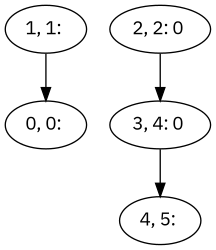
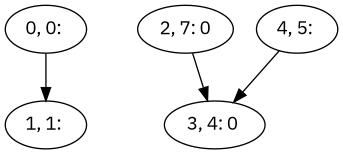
node "2, 2: 0": label "2, 2: 0" -> "2, 7: 0"
edge "1, 1:" -> "0, 0:": reversed
edge "3, 4: 0" -> "4, 5:": reversed
